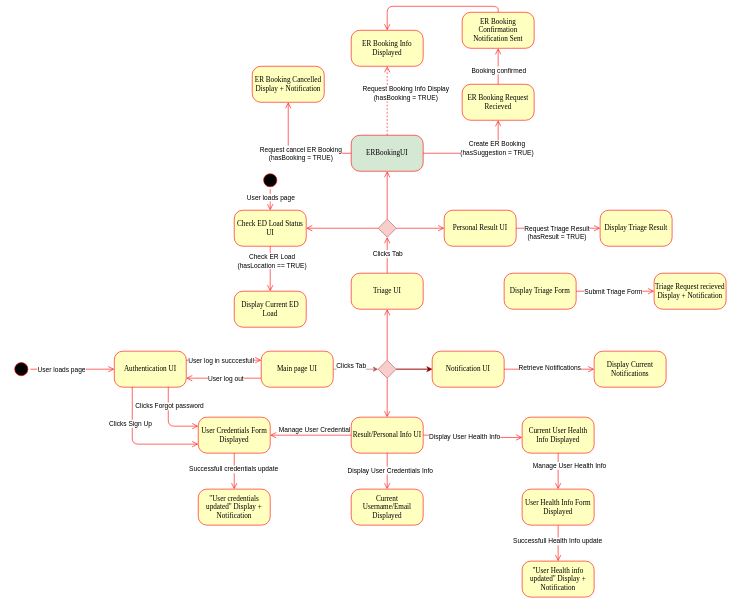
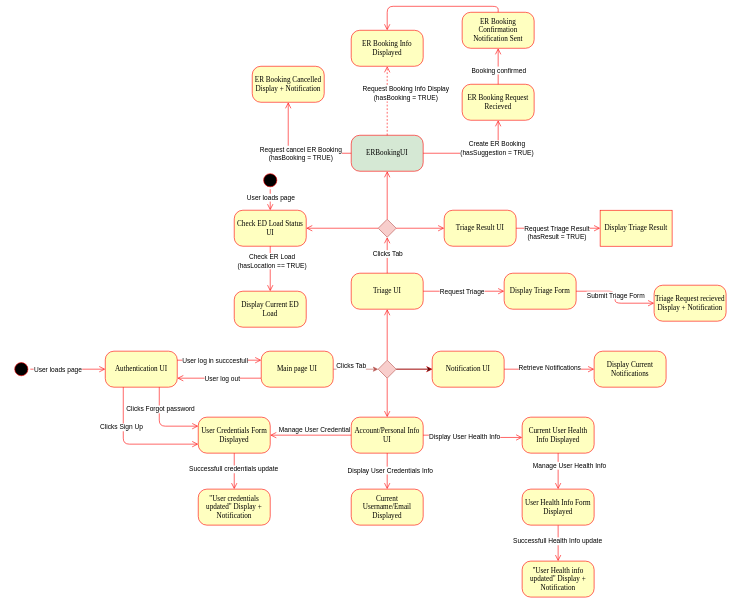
node "Personal Result UI": label "Personal Result UI" -> "Triage Result UI"
node "Display Triage Result": shape rounded rectangle -> rectangle
edge "Triage UI" -> "Display Triage Form": added, label "Request Triage"
node "Triage Request recieved Display + Notification": moved (690, 291) -> (690, 303)
node "Authentication UI": moved (150, 369) -> (141, 369)
node "Result/Personal Info UI": label "Result/Personal Info UI" -> "Account/Personal Info UI"
